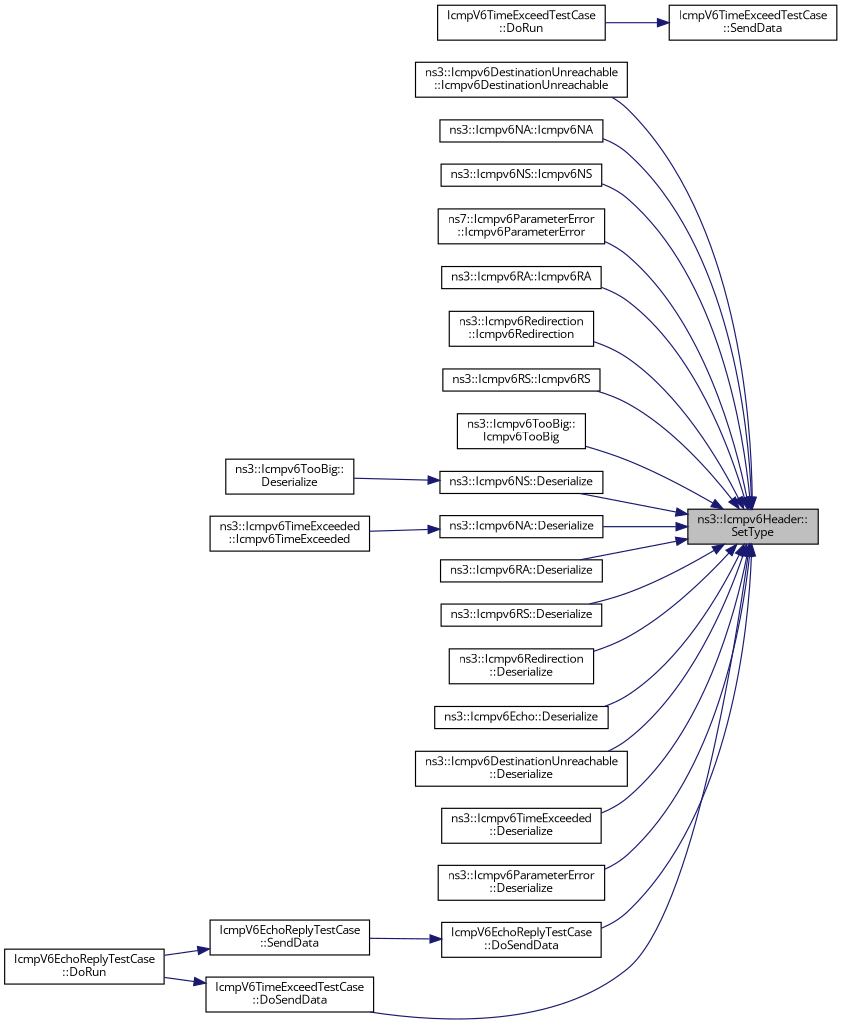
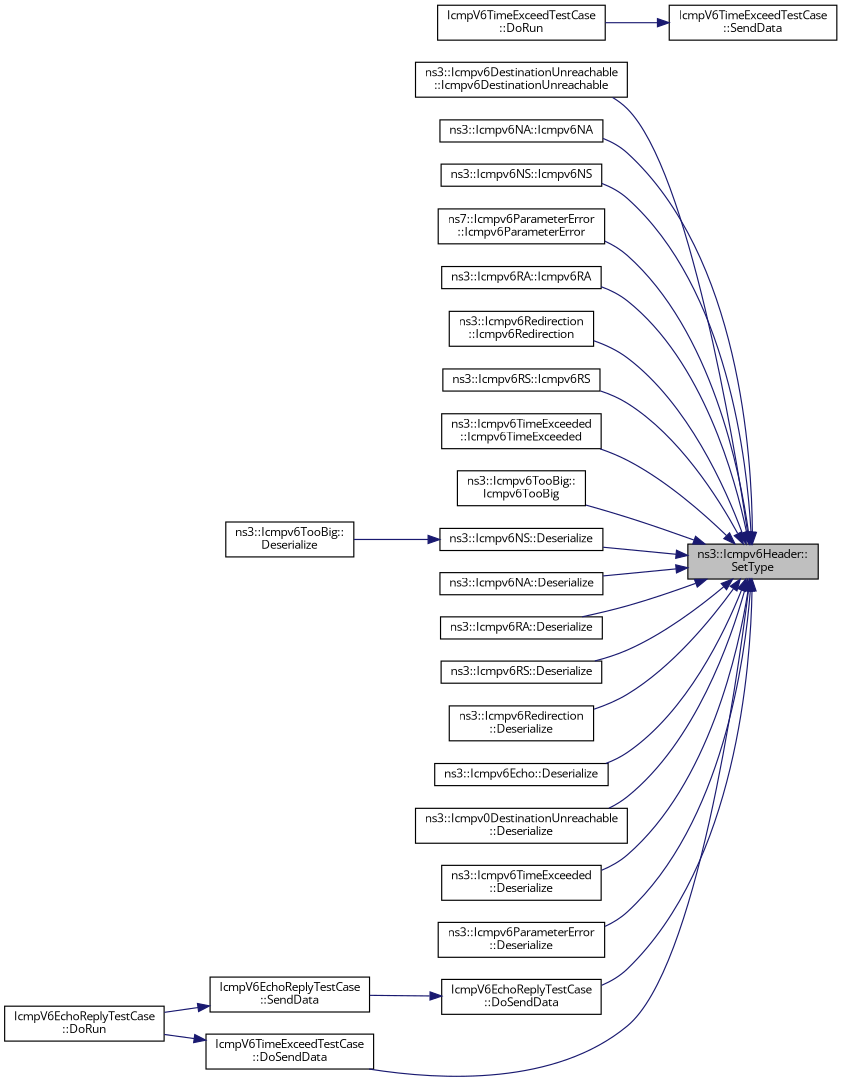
edge "ns3::Icmpv6TimeExceeded ::Icmpv6TimeExceeded" -> "ns3::Icmpv6NA::Deserialize": now "ns3::Icmpv6TimeExceeded ::Icmpv6TimeExceeded" -> "ns3::Icmpv6Header:: SetType"
node "ns3::Icmpv6DestinationUnreachable ::Deserialize": label "ns3::Icmpv6DestinationUnreachable ::Deserialize" -> "ns3::Icmpv0DestinationUnreachable ::Deserialize"
